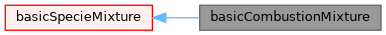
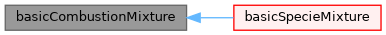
edge "basicCombustionMixture" -> "basicSpecieMixture": reversed
